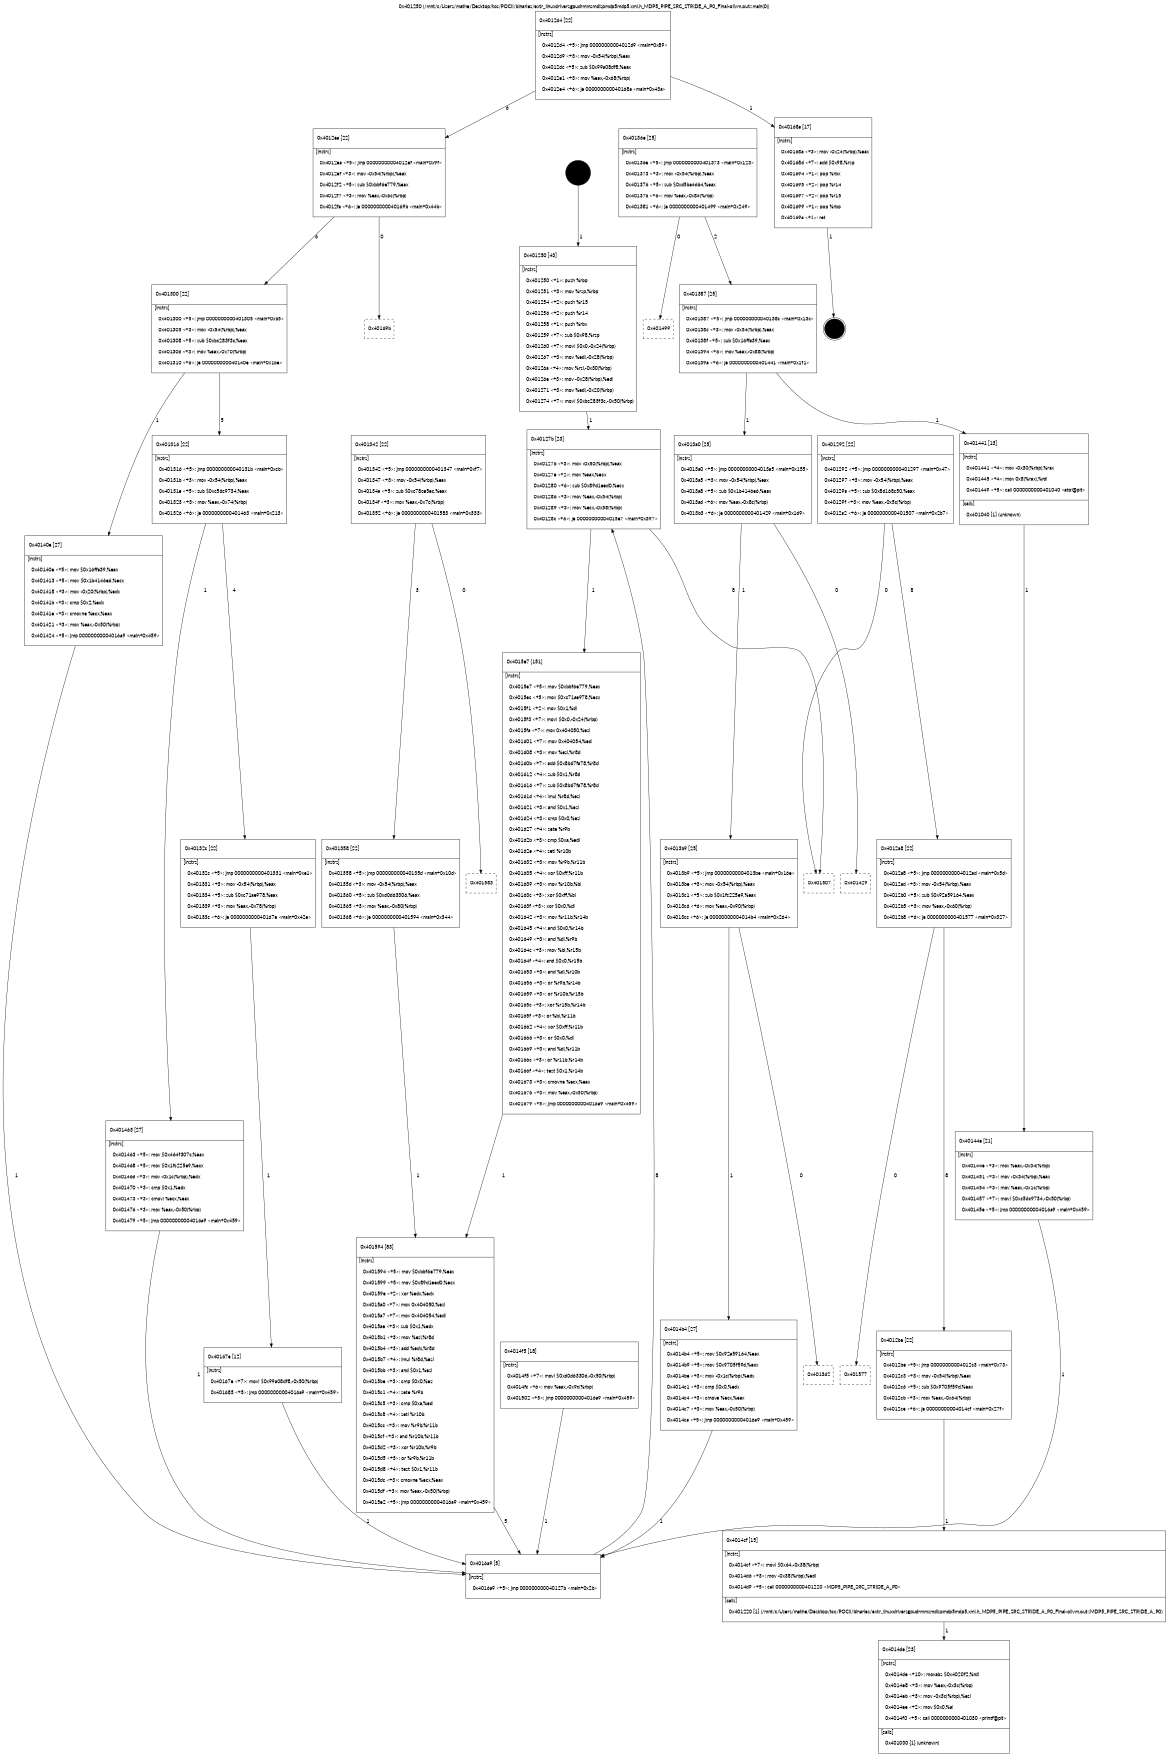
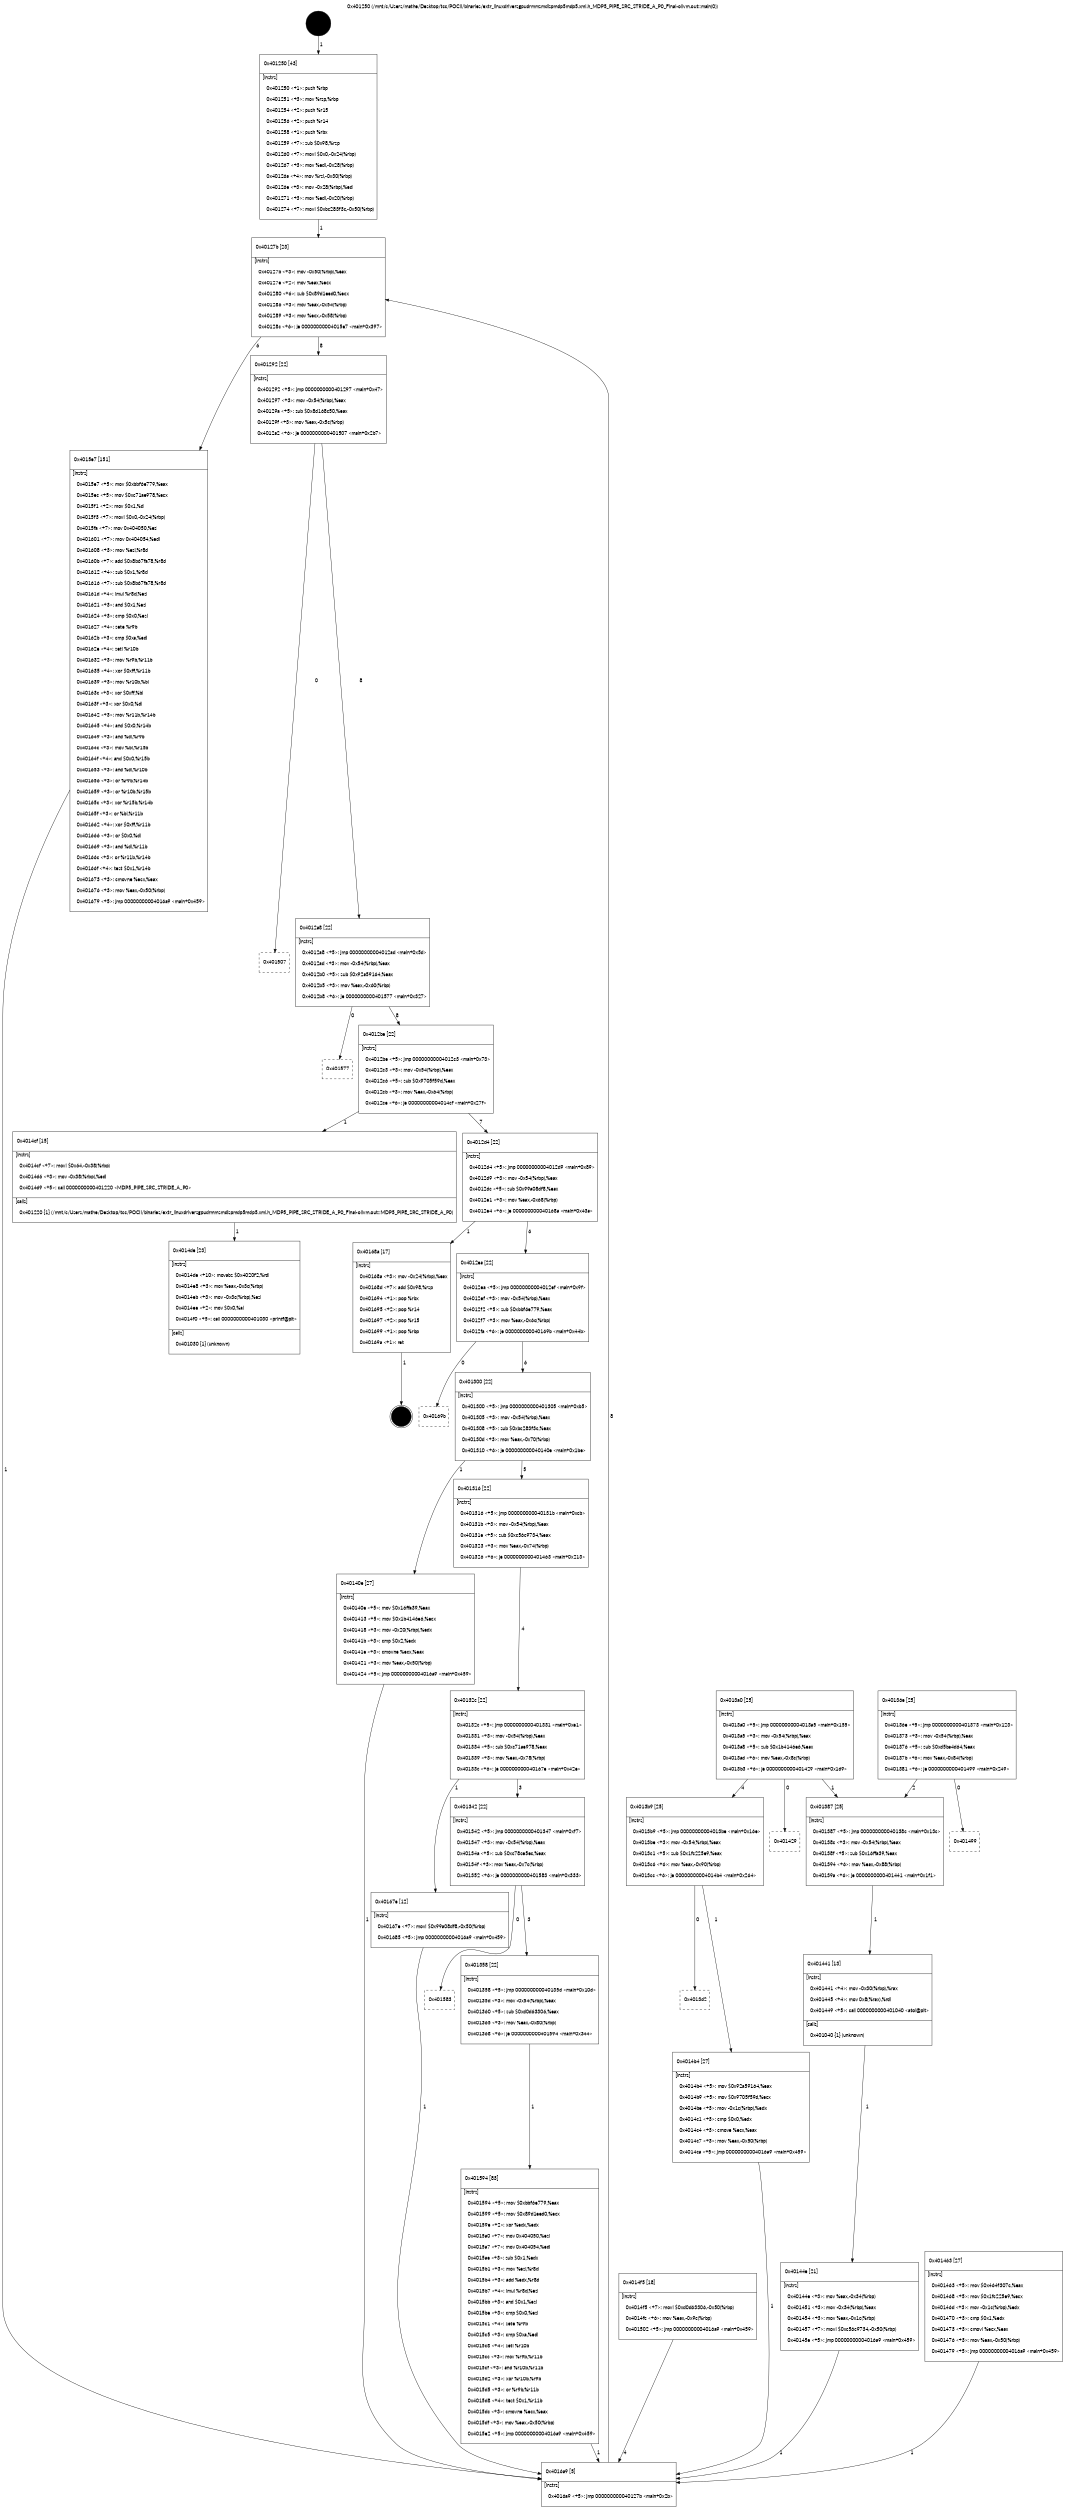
edge "0x401387 [25]" -> "0x4013a0 [25]": reversed
edge "0x40127b [23]" -> "0x4015e7 [151]": label " 1" -> " 6"
edge "0x4013a0 [25]" -> "0x4013b9 [25]": label " 1" -> " 4"
edge "0x40127b [23]" -> "0x401507": now "0x40127b [23]" -> "0x401292 [22]"
edge "0x401316 [22]" -> "0x401463 [27]": removed, label "1"
edge "0x4012be [22]" -> "0x4012d4 [22]": added, label "7"
edge "0x4015e7 [151]" -> "0x401594 [83]": now "0x4015e7 [151]" -> "0x4016a9 [5]"
edge "0x401594 [83]" -> "0x4016a9 [5]": label " 5" -> " 1"
edge "0x4014f5 [18]" -> "0x4016a9 [5]": label " 1" -> " 4"
edge "0x40132c [22]" -> "0x401342 [22]": added, label "3"
